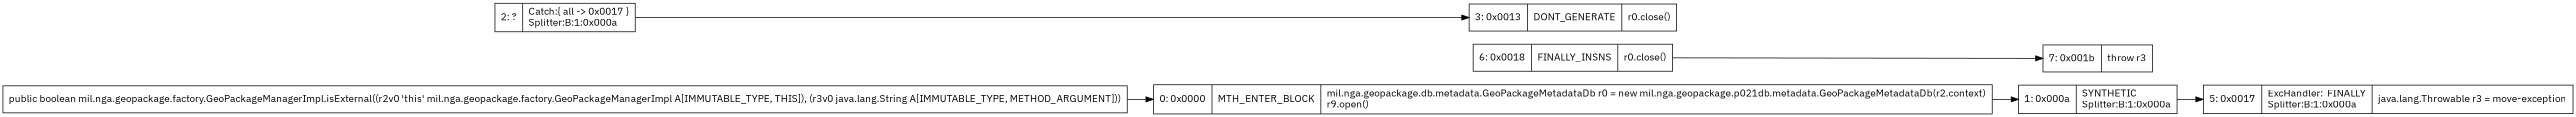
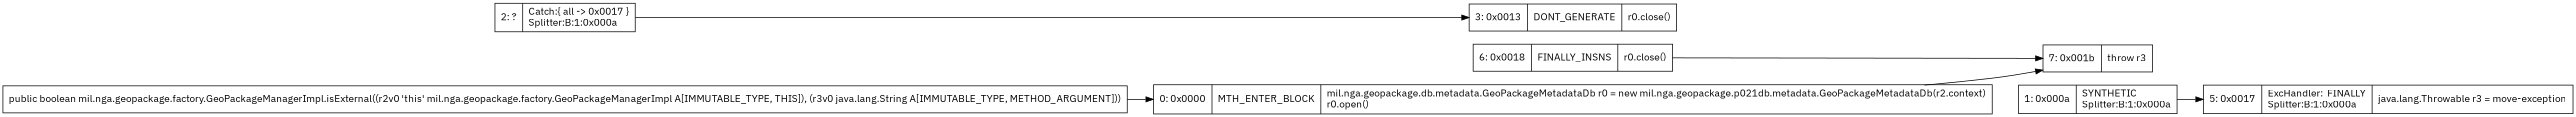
edge "0: 0x0000" -> "1: 0x000a": now "0: 0x0000" -> "7: 0x001b"
node "0: 0x0000": text "r9.open()" -> "r0.open()"
